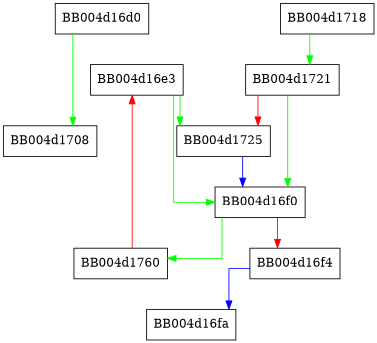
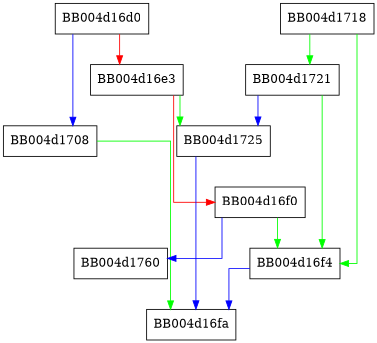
edge "BB004d16d0" -> "BB004d1708": color green -> blue
edge "BB004d1721" -> "BB004d1725": color red -> blue
edge "BB004d1721" -> "BB004d16f0": now "BB004d1721" -> "BB004d16f4"
edge "BB004d1718" -> "BB004d16f4": added
edge "BB004d16e3" -> "BB004d16f0": color green -> red
edge "BB004d1725" -> "BB004d16f0": now "BB004d1725" -> "BB004d16fa"
edge "BB004d1760" -> "BB004d16e3": now "BB004d16d0" -> "BB004d16e3"
edge "BB004d1708" -> "BB004d16fa": added
edge "BB004d16f0" -> "BB004d16f4": color red -> green
edge "BB004d16f0" -> "BB004d1760": color green -> blue
